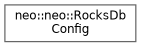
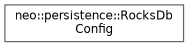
node "neo::neo::RocksDb Config": label "neo::neo::RocksDb Config" -> "neo::persistence::RocksDb Config"
